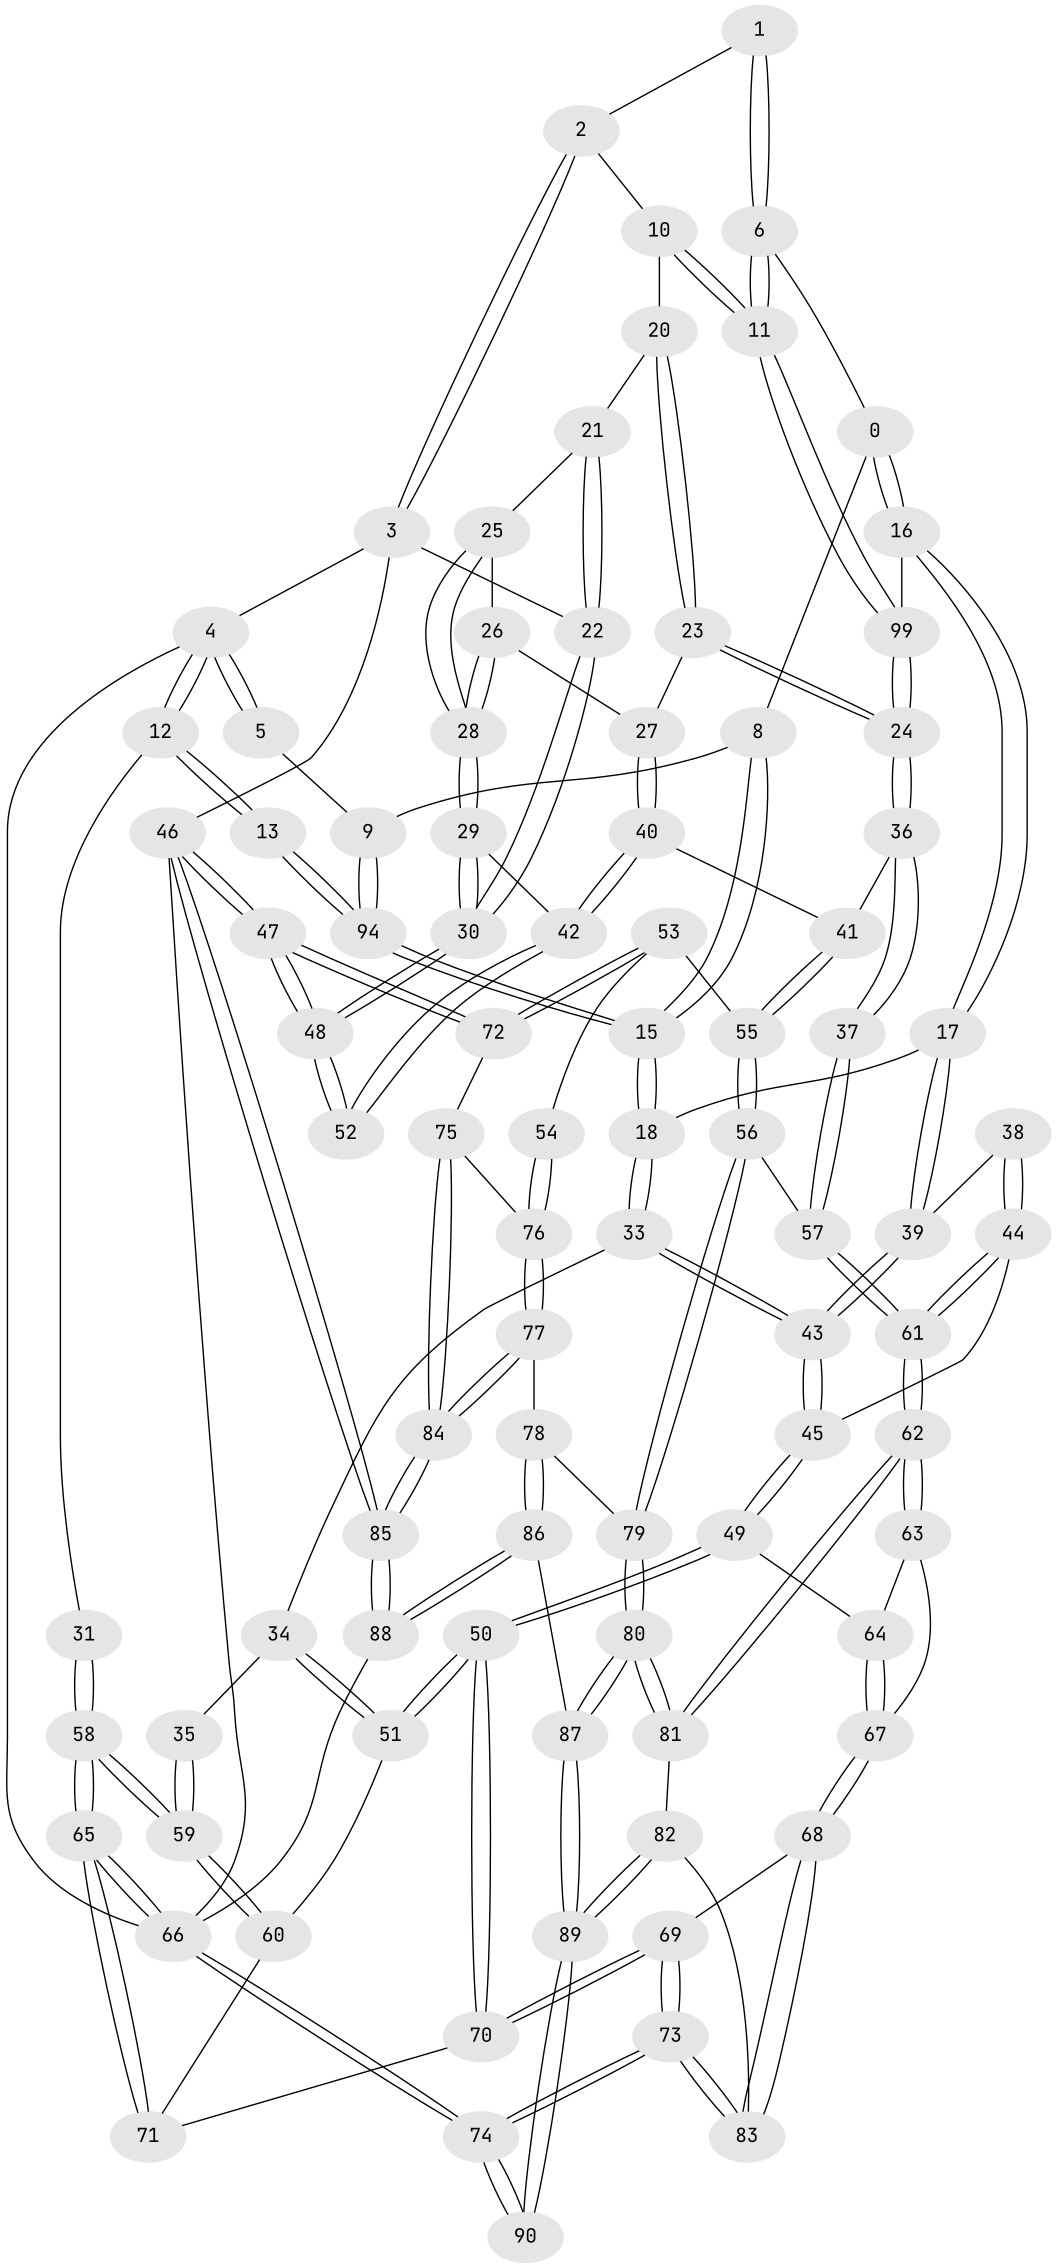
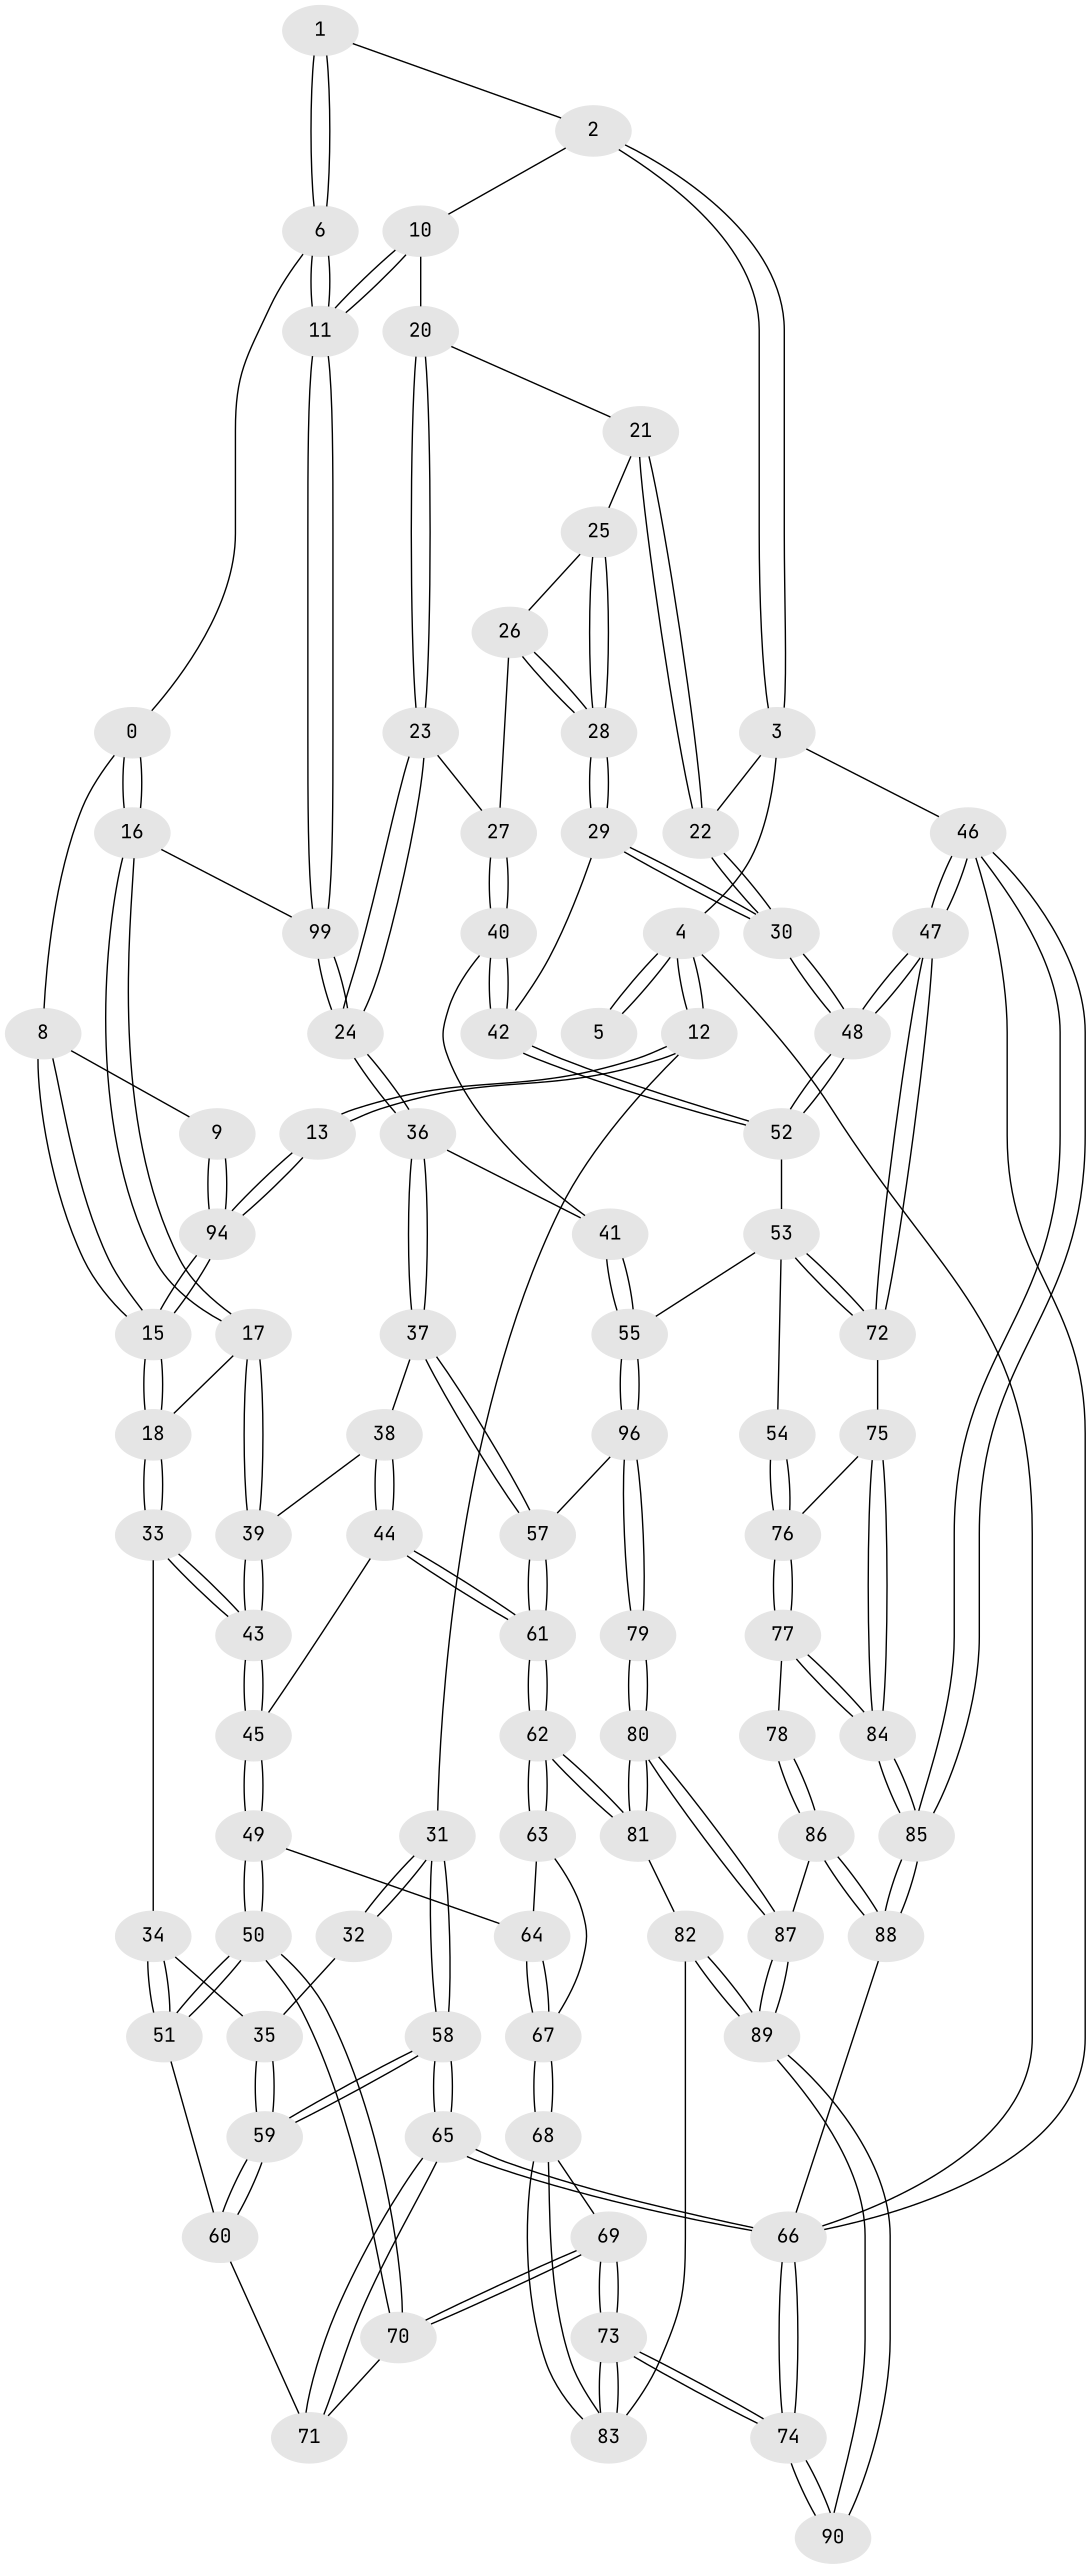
edge "5" -- "9": removed
node "56": label "56" -> "96"
edge "52" -- "53": added
edge "37" -- "38": added
edge "78" -- "79": removed
node "32": added
